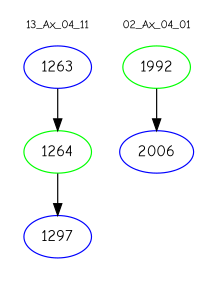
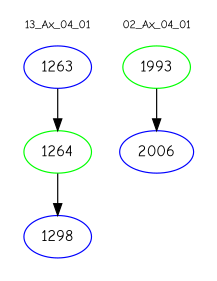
cluster "13_Ax_04_11": label "13_Ax_04_11" -> "13_Ax_04_01"
node "1992": label "1992" -> "1993"
node "1297": label "1297" -> "1298"
